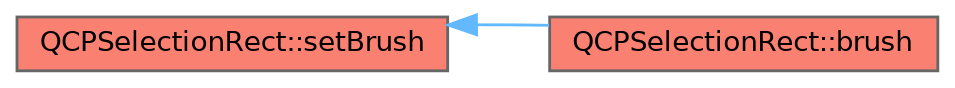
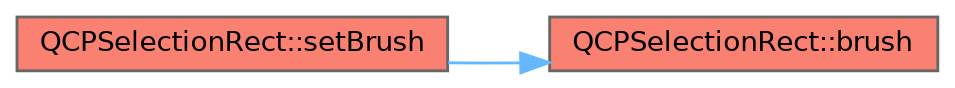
edge "QCPSelectionRect::brush" -> "QCPSelectionRect::setBrush": reversed
